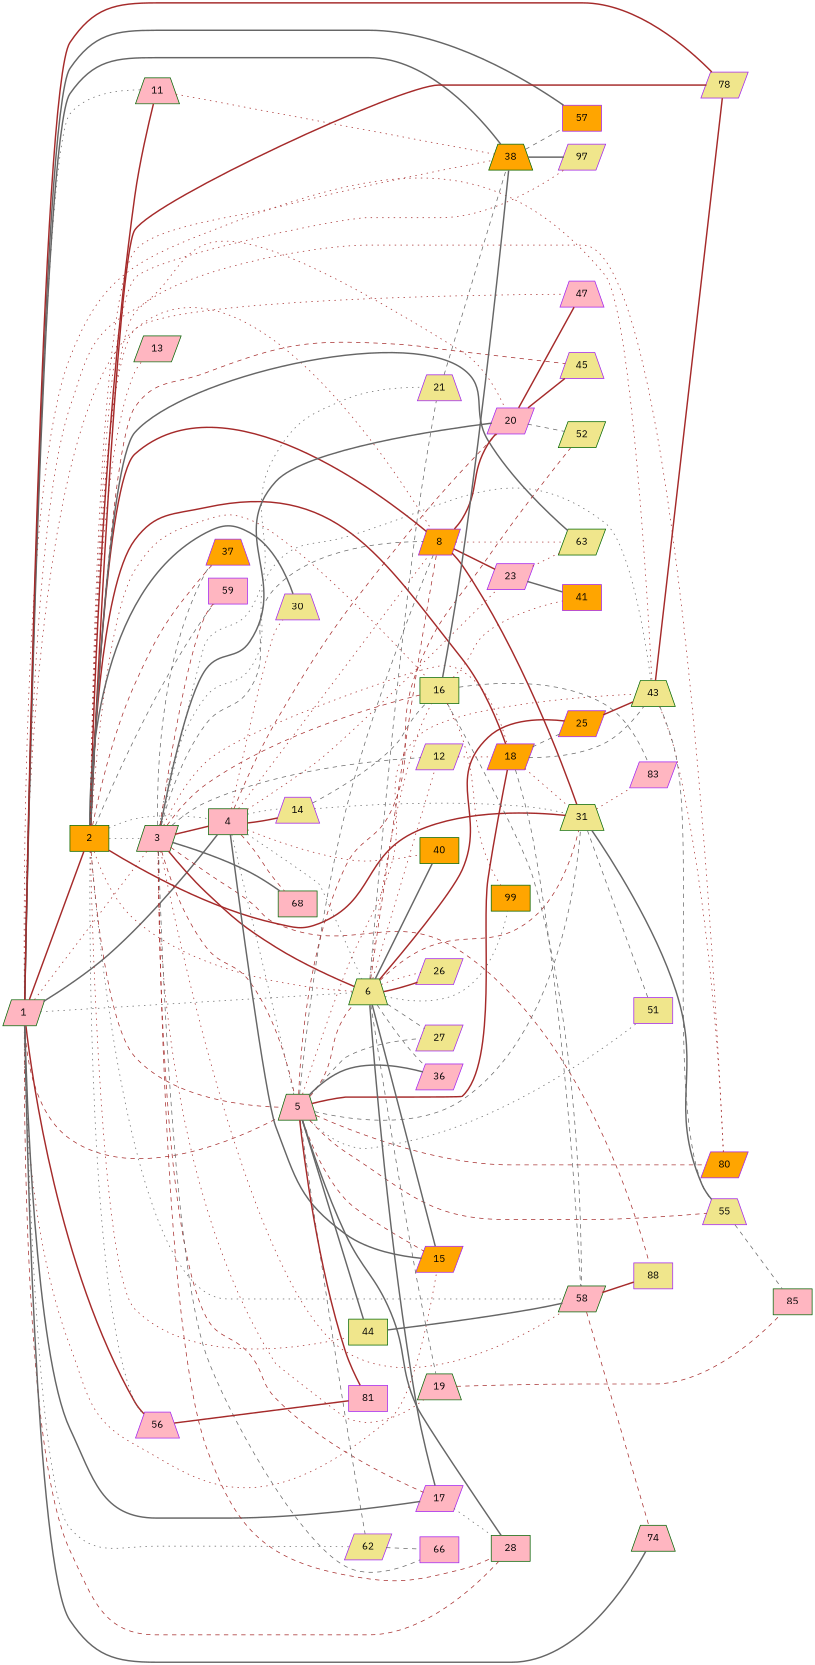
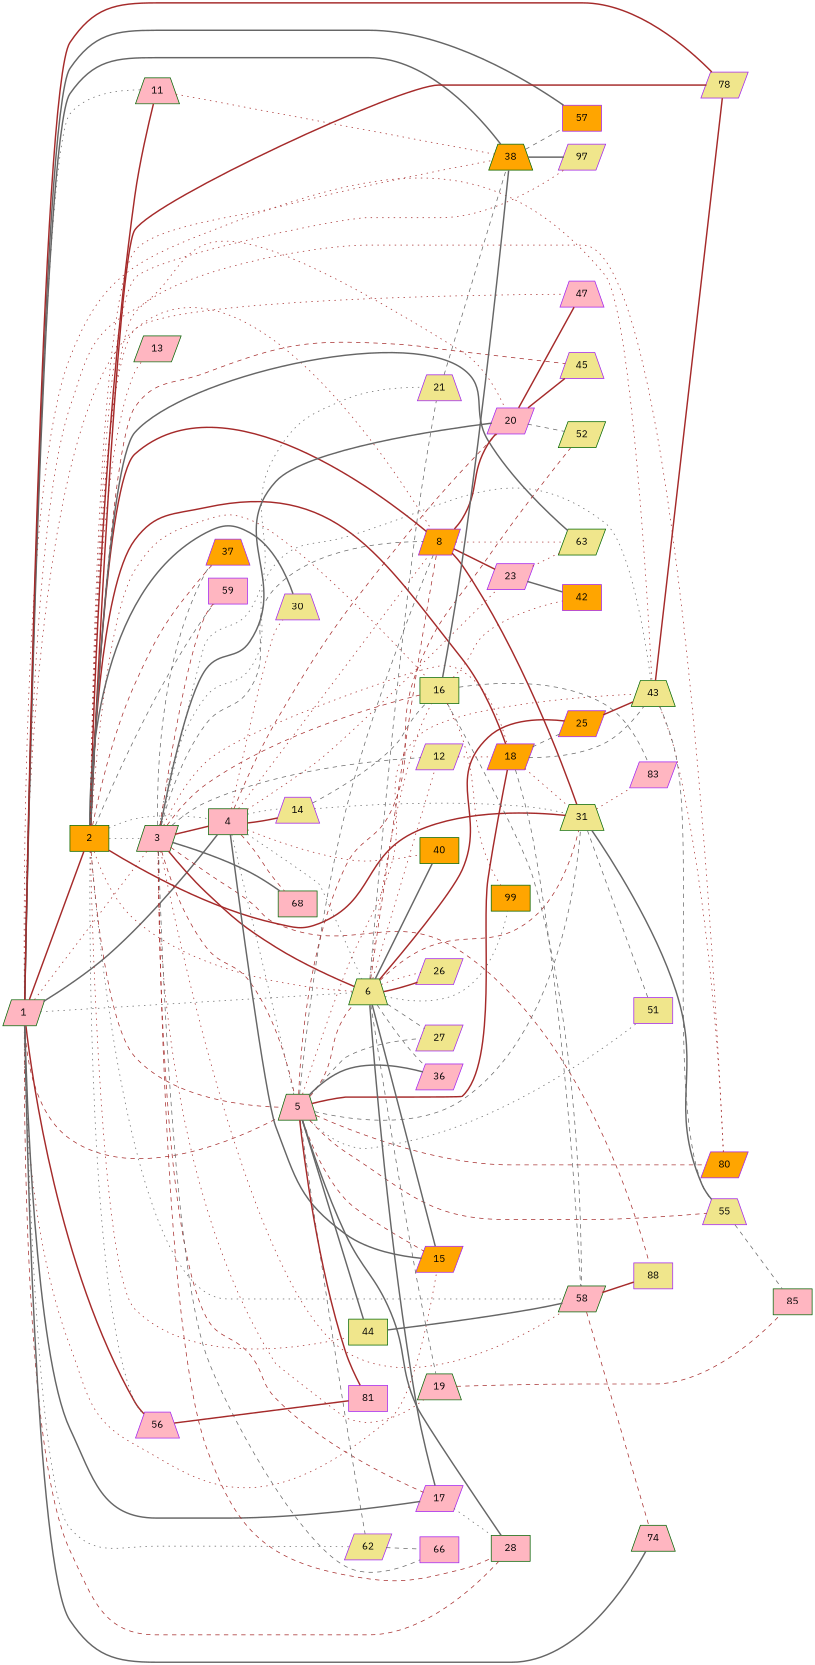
node "41": label "41" -> "42"
